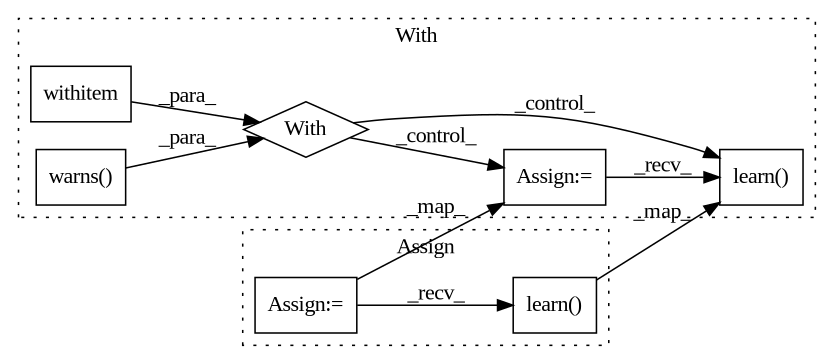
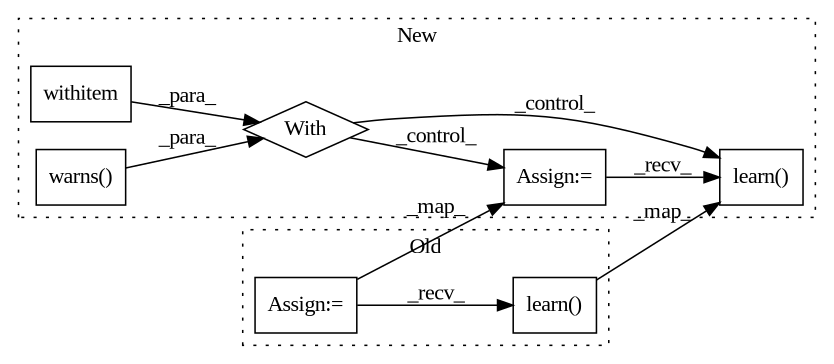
cluster "With": label "With" -> "New"
cluster "Assign": label "Assign" -> "Old"
